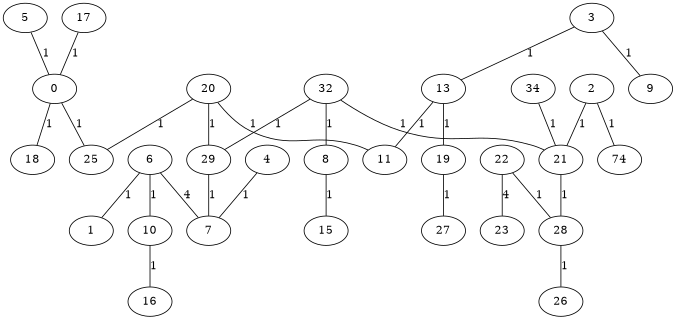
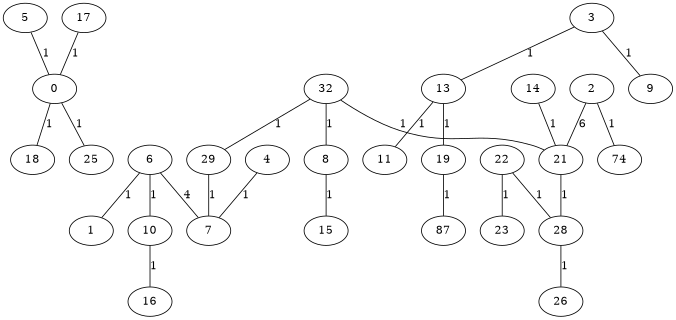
node "20": removed
node "34": label "34" -> "14"
edge "2" -- "21": label "1" -> "6"
edge "22" -- "23": label "4" -> "1"
node "27": label "27" -> "87"
